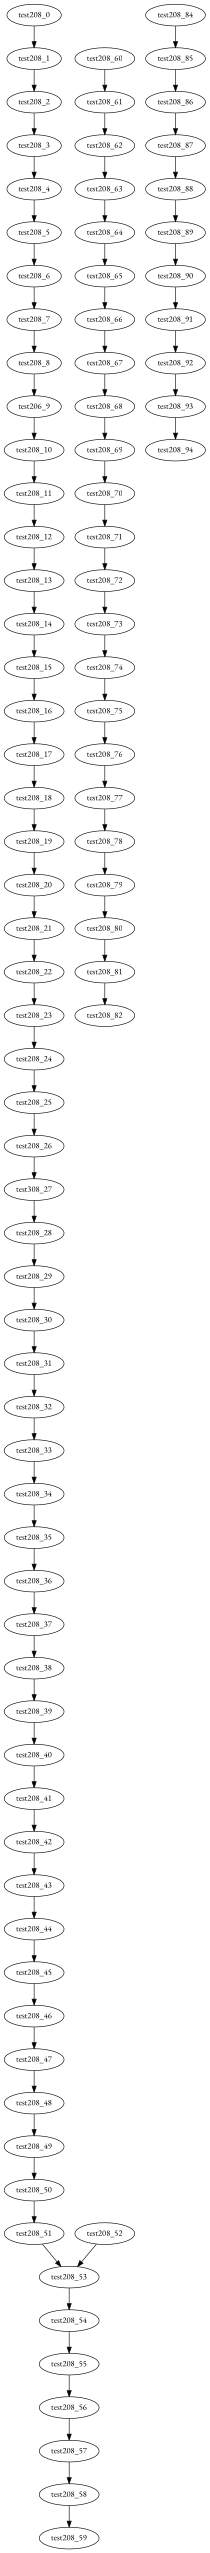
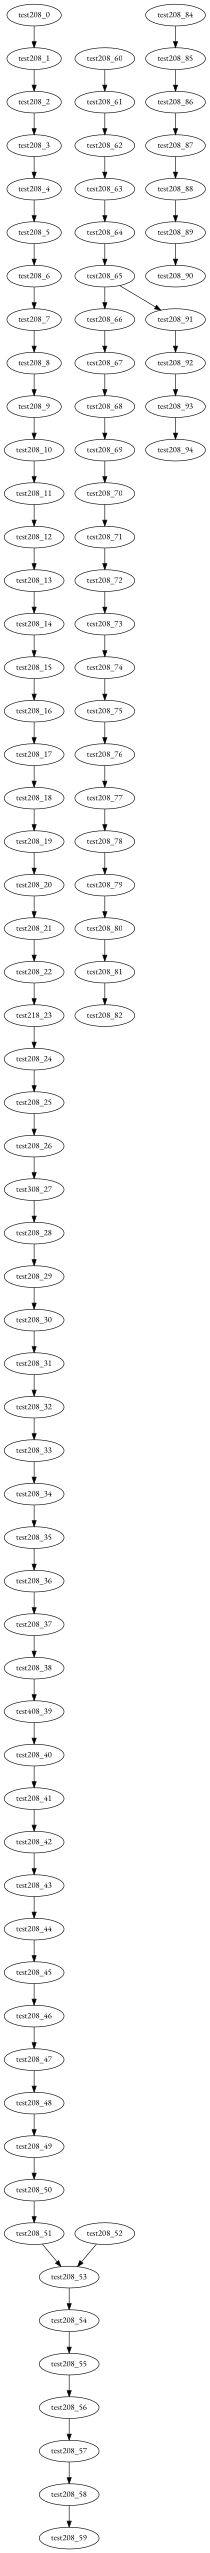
edge "test208_90" -> "test208_91": now "test208_65" -> "test208_91"
node "test206_9": label "test206_9" -> "test208_9"
node "test208_23": label "test208_23" -> "test218_23"
node "test208_39": label "test208_39" -> "test408_39"
